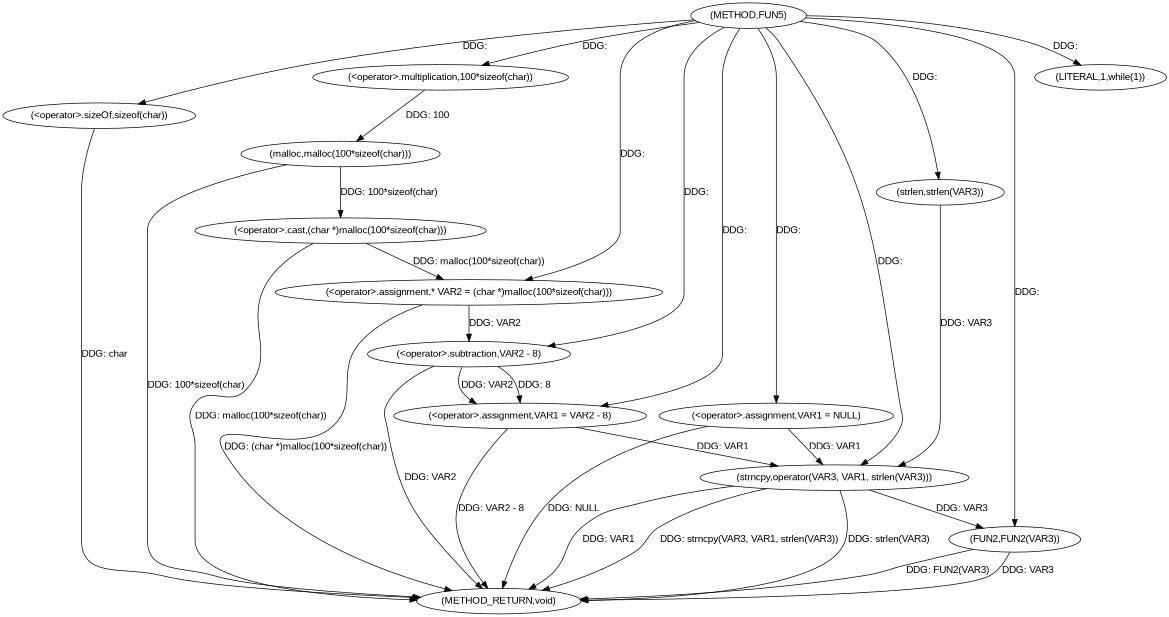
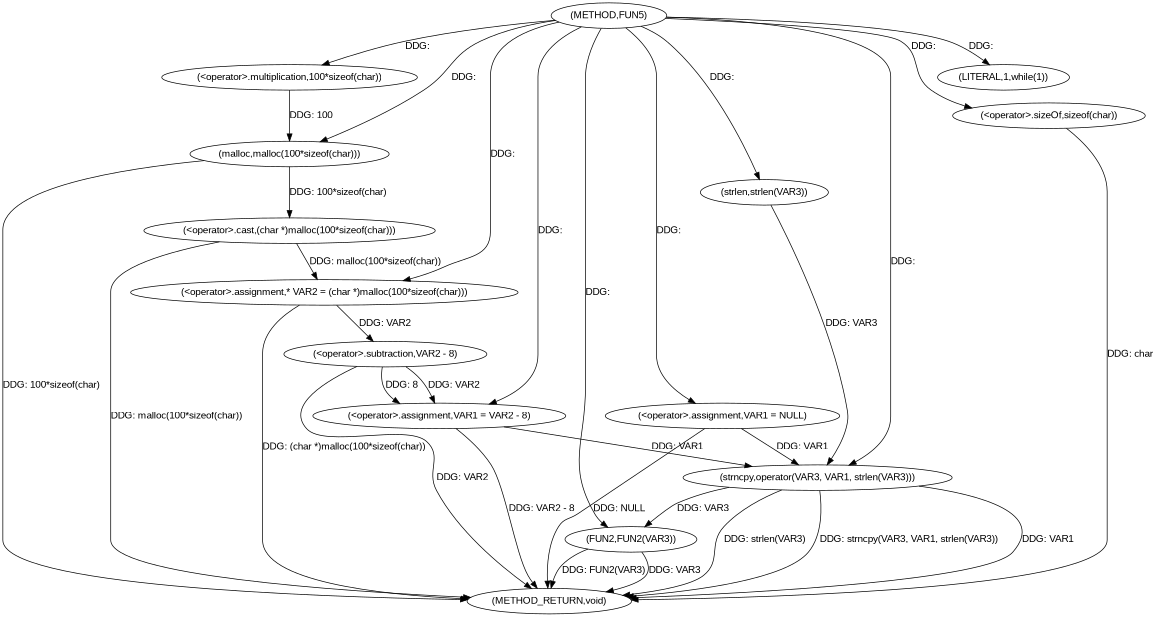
edge "(METHOD,FUN5)" -> "(<operator>.subtraction,VAR2 - 8)": now "(METHOD,FUN5)" -> "(malloc,malloc(100*sizeof(char)))"
